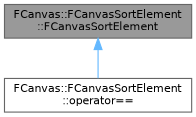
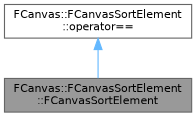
edge "FCanvas::FCanvasSortElement ::operator==" -> "FCanvas::FCanvasSortElement ::FCanvasSortElement": reversed
